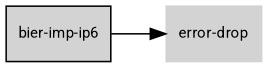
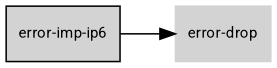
node "bier-imp-ip6": label "bier-imp-ip6" -> "error-imp-ip6"
